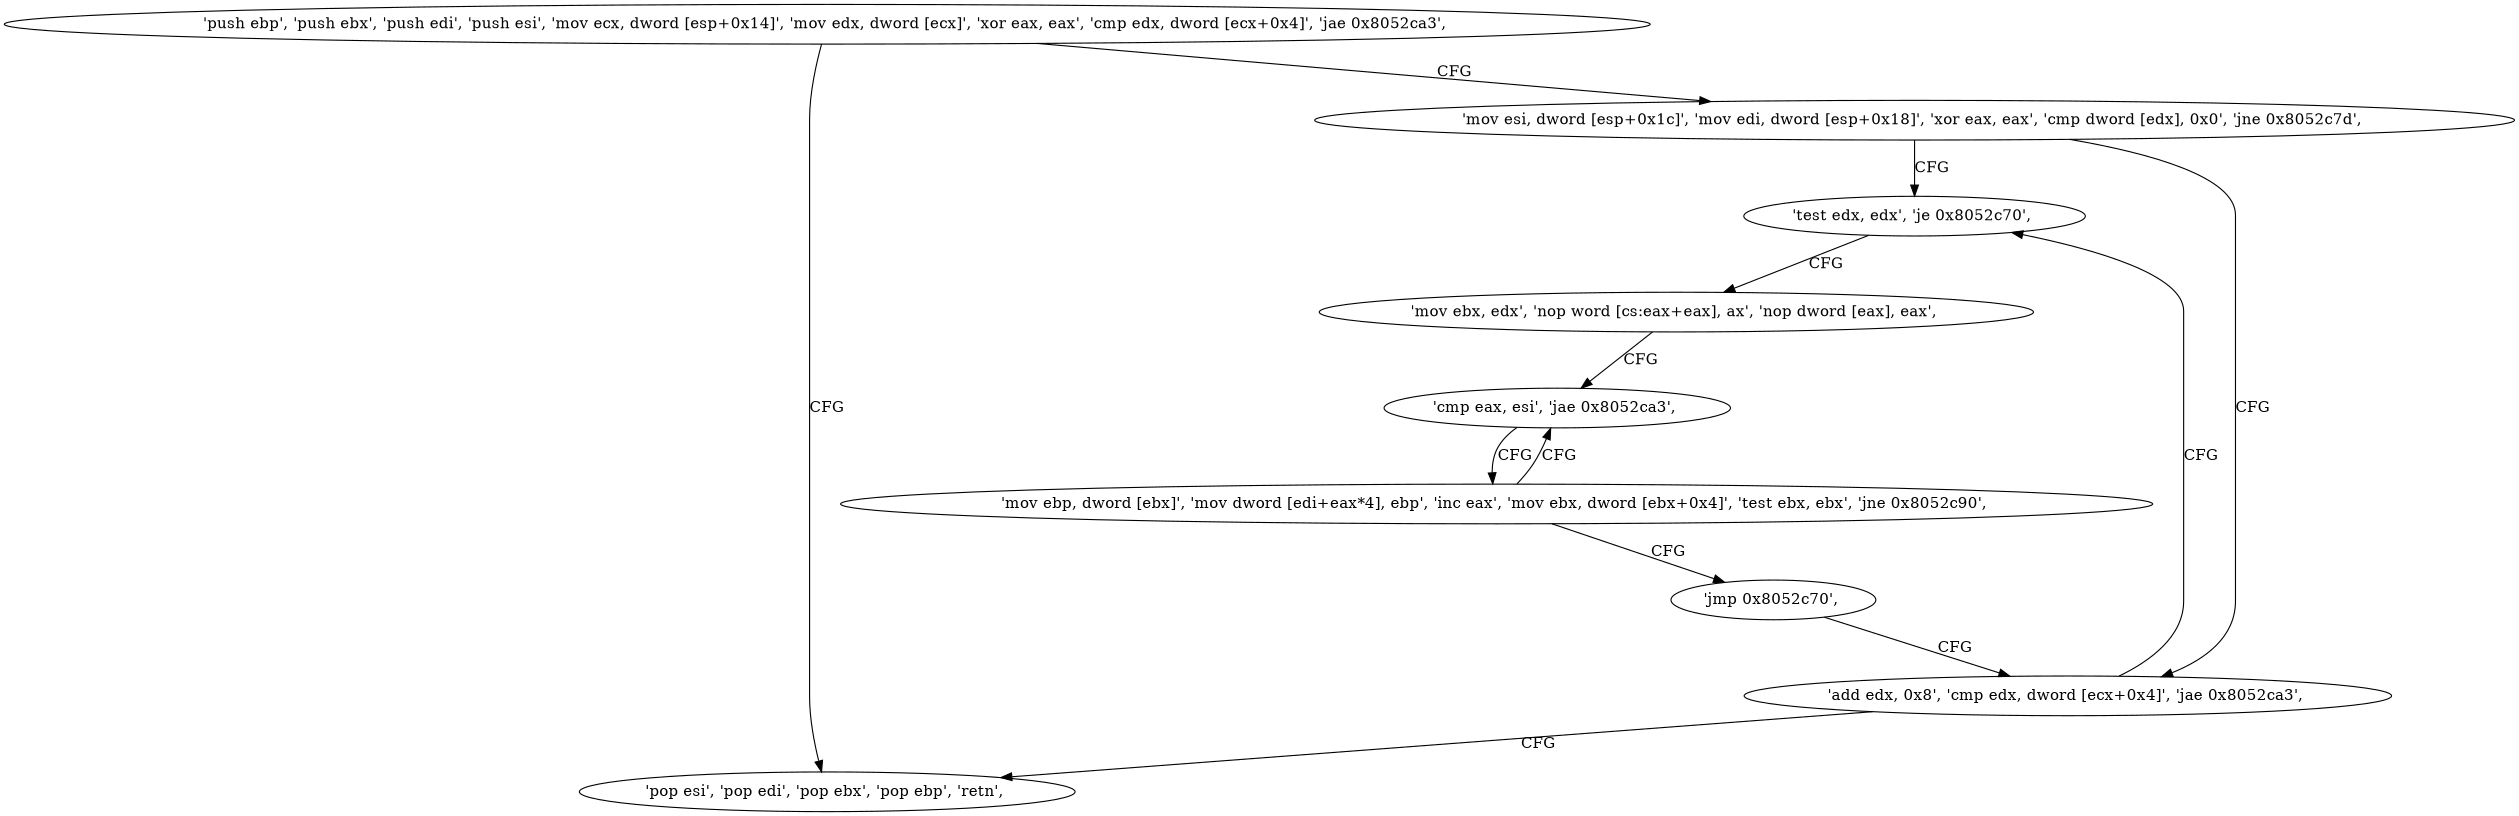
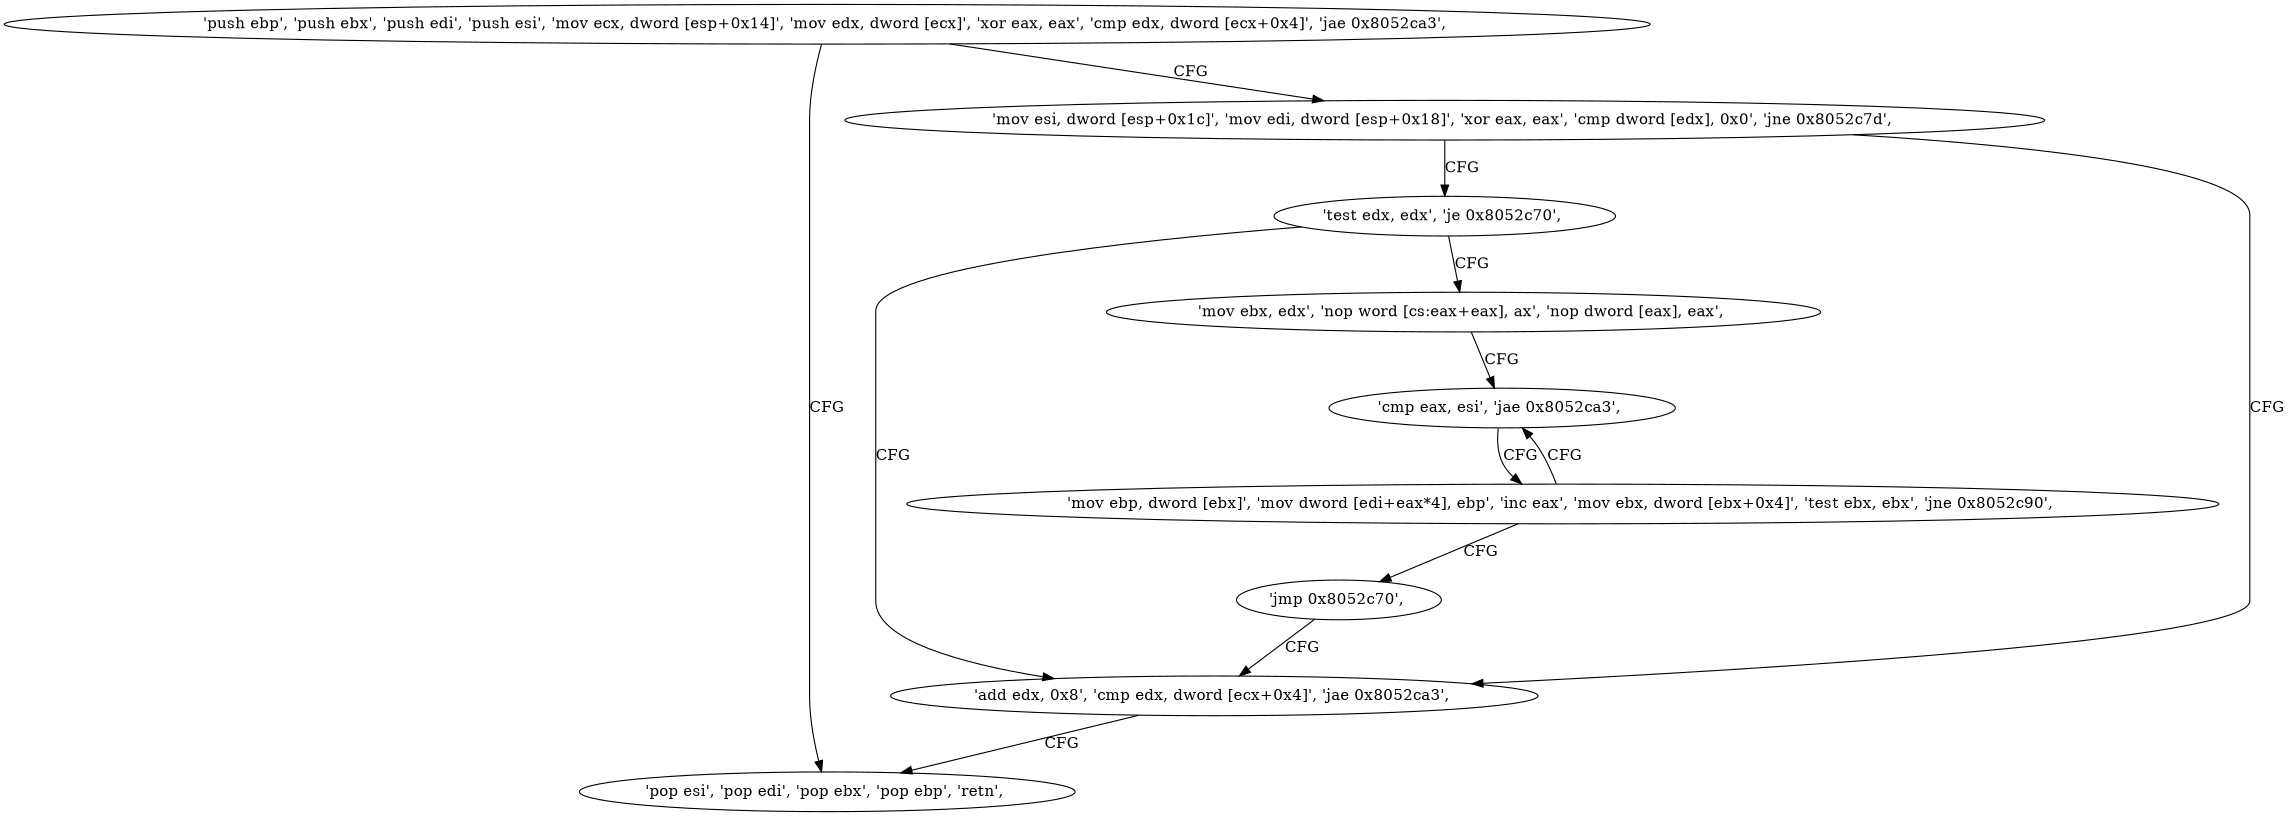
edge "'add edx, 0x8', 'cmp edx, dword [ecx+0x4]', 'jae 0x8052ca3'," -> "'test edx, edx', 'je 0x8052c70',": reversed
